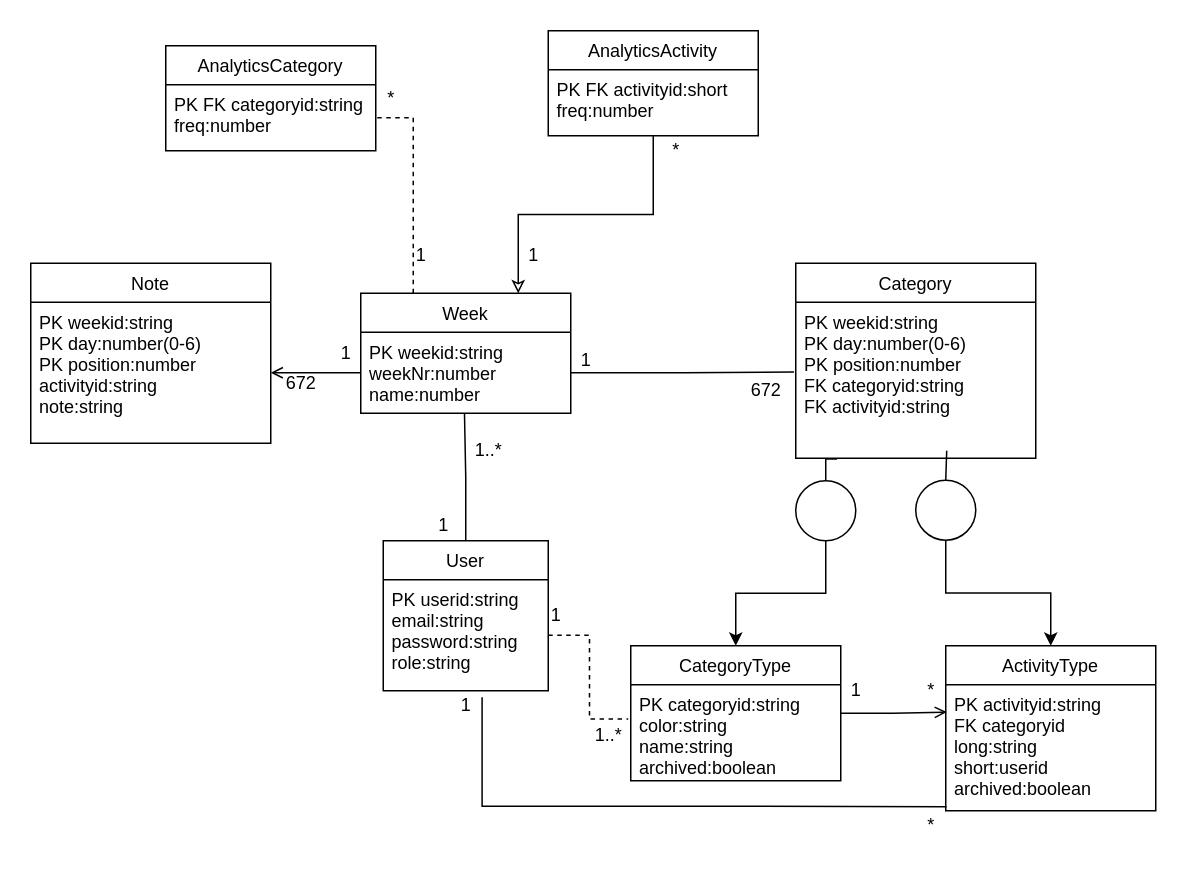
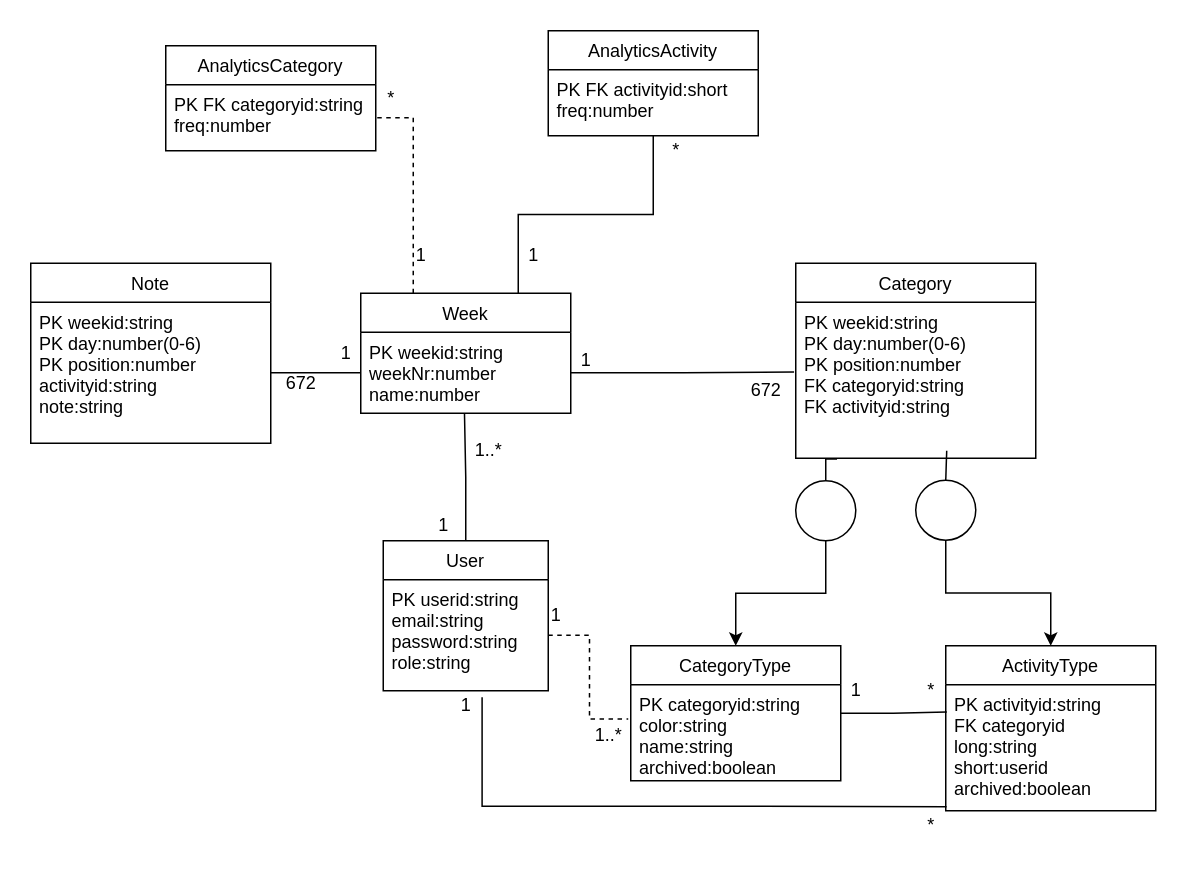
edge "AnalyticsActivity" -> "Week": arrowhead classic -> none
edge "PK weekid:string weekNr:number name:number" -> "PK weekid:string PK day:number(0-6) PK position:number activityid:string note:string": arrowhead open -> none
edge "CategoryType" -> "PK activityid:string FK categoryid long:string short:userid archived:boolean": arrowhead open -> none
